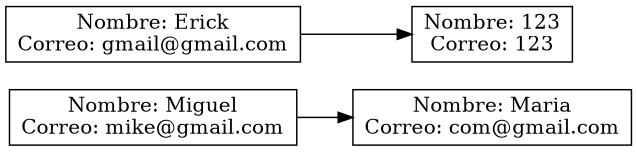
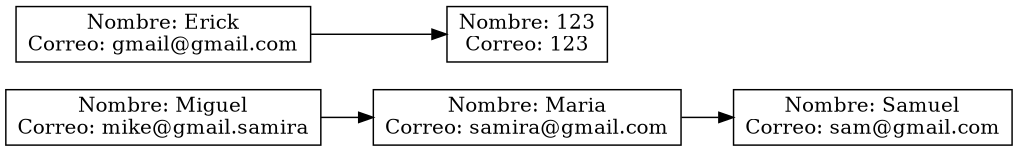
node "Nombre: Samuel": added
node "Nombre: Miguel": text "Correo: mike@gmail.com" -> "Correo: mike@gmail.samira"
node "Nombre: Maria": text "Correo: com@gmail.com" -> "Correo: samira@gmail.com"
